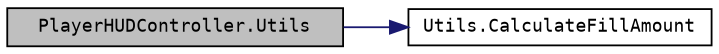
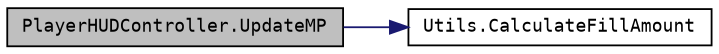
node "PlayerHUDController.Utils": label "PlayerHUDController.Utils" -> "PlayerHUDController.UpdateMP"
